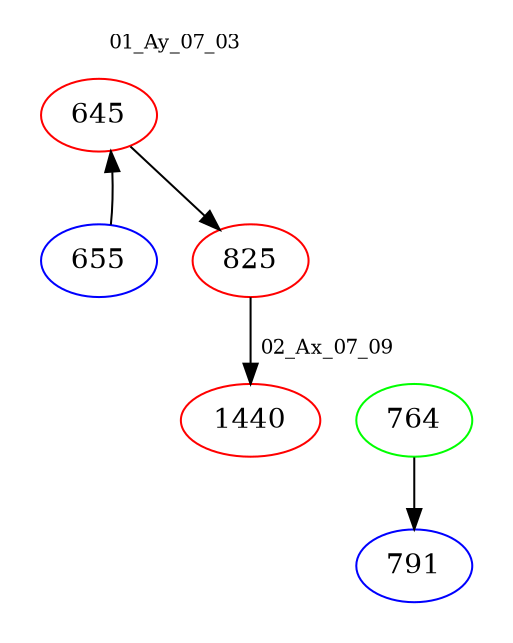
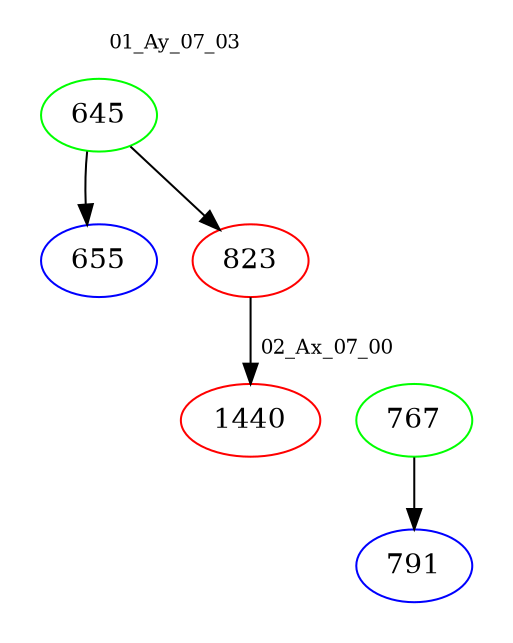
node "645": color red -> green
edge "655" -> "645": reversed
node "825": label "825" -> "823"
cluster "02_Ax_07_09": label "02_Ax_07_09" -> "02_Ax_07_00"
node "764": label "764" -> "767"
